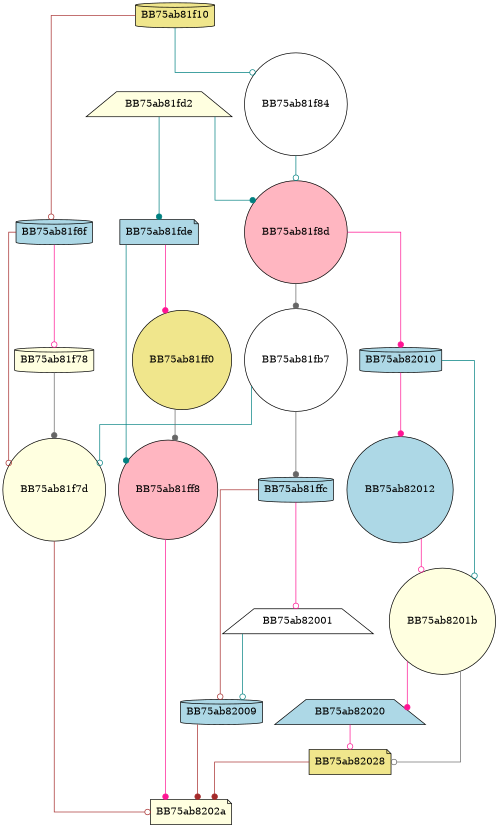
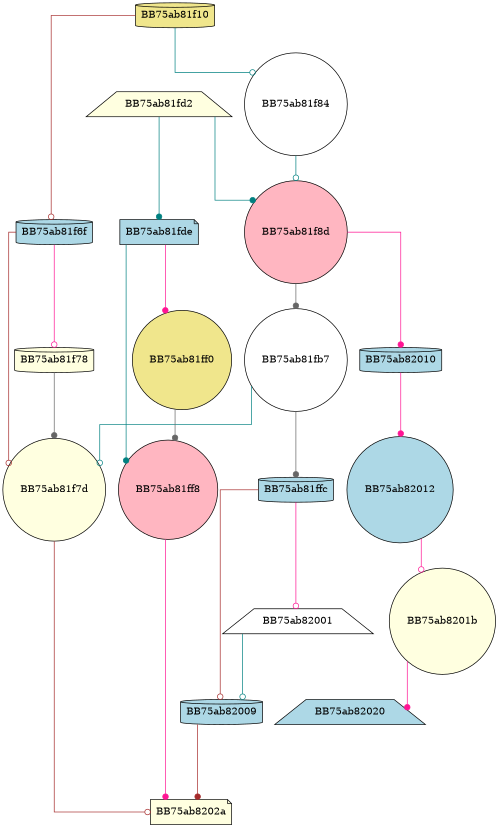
edge "BB75ab82010" -> "BB75ab8201b": removed
node "BB75ab82028": removed
